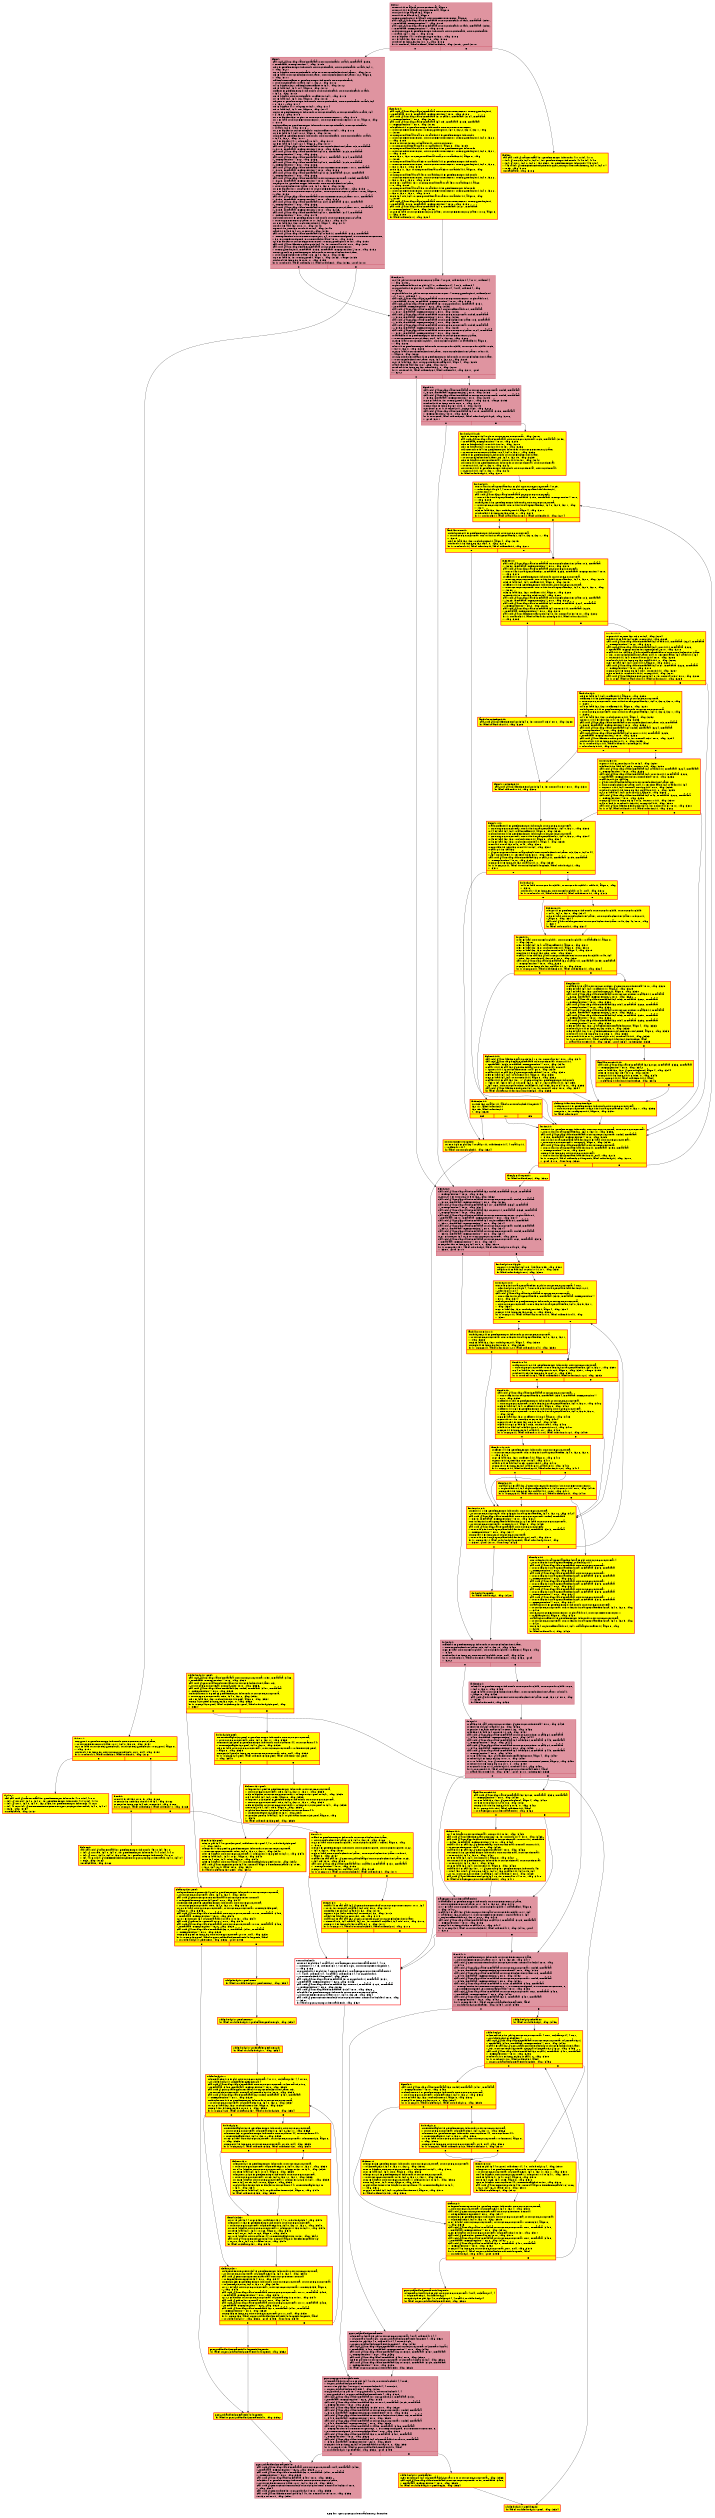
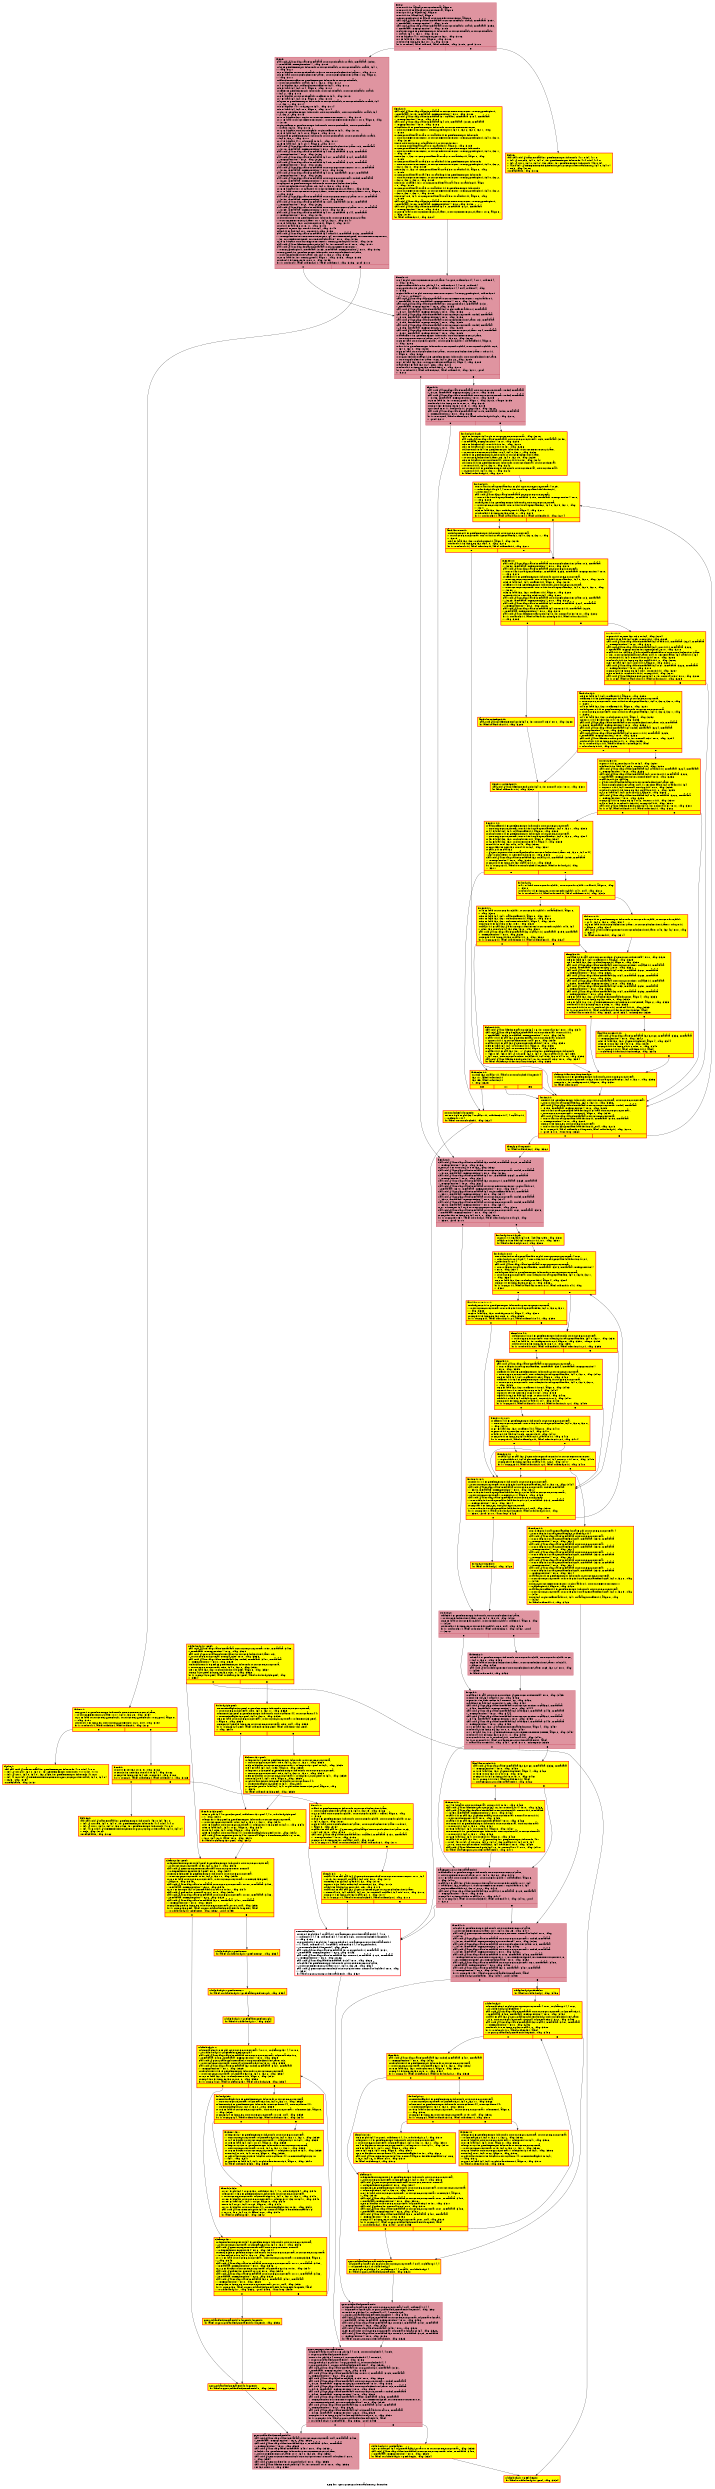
edge "if.then18.i.i:" -> "do.end.i.i:": now "if.then18.i.i:" -> "if.end38.i.i:"
edge "while.body.i:" -> "if.end13.i13:": now "while.body.i:" -> "qcow2_handle_l2meta.exit.loopexit:"
